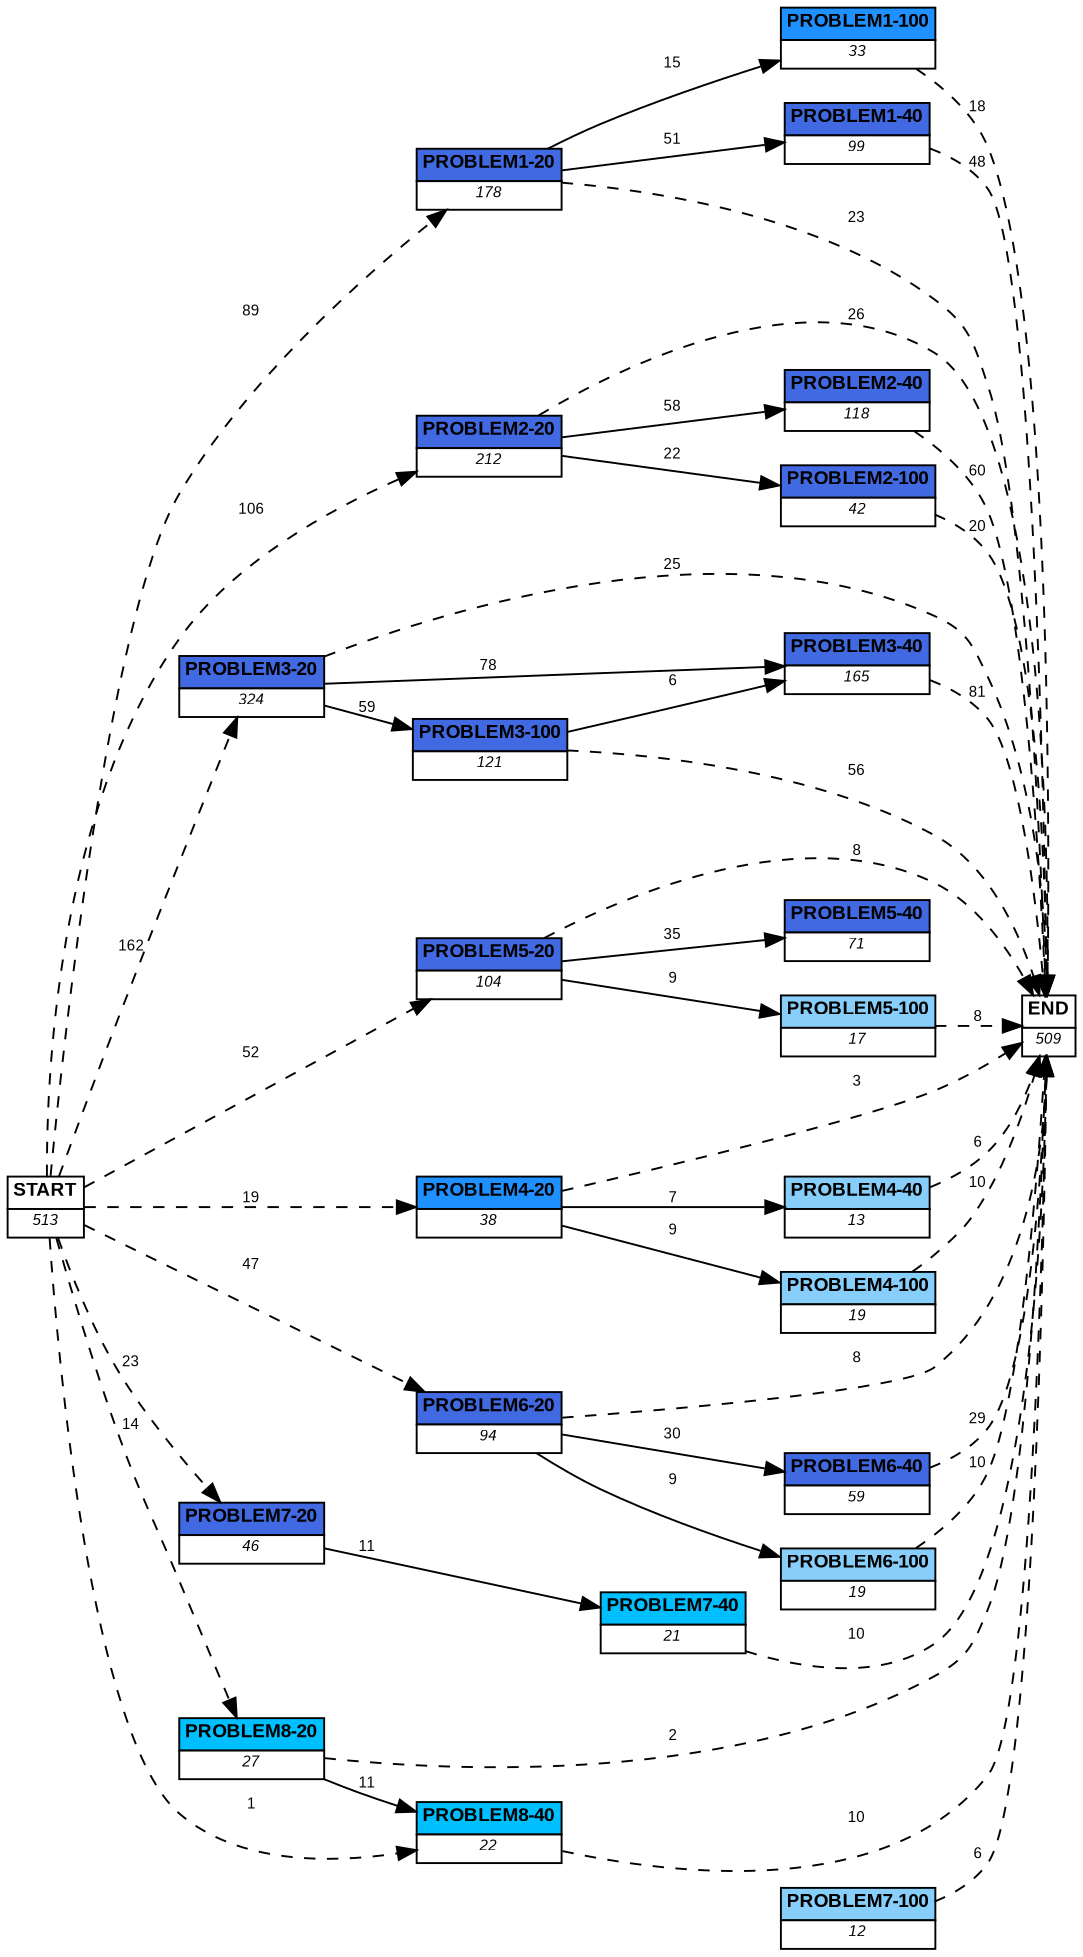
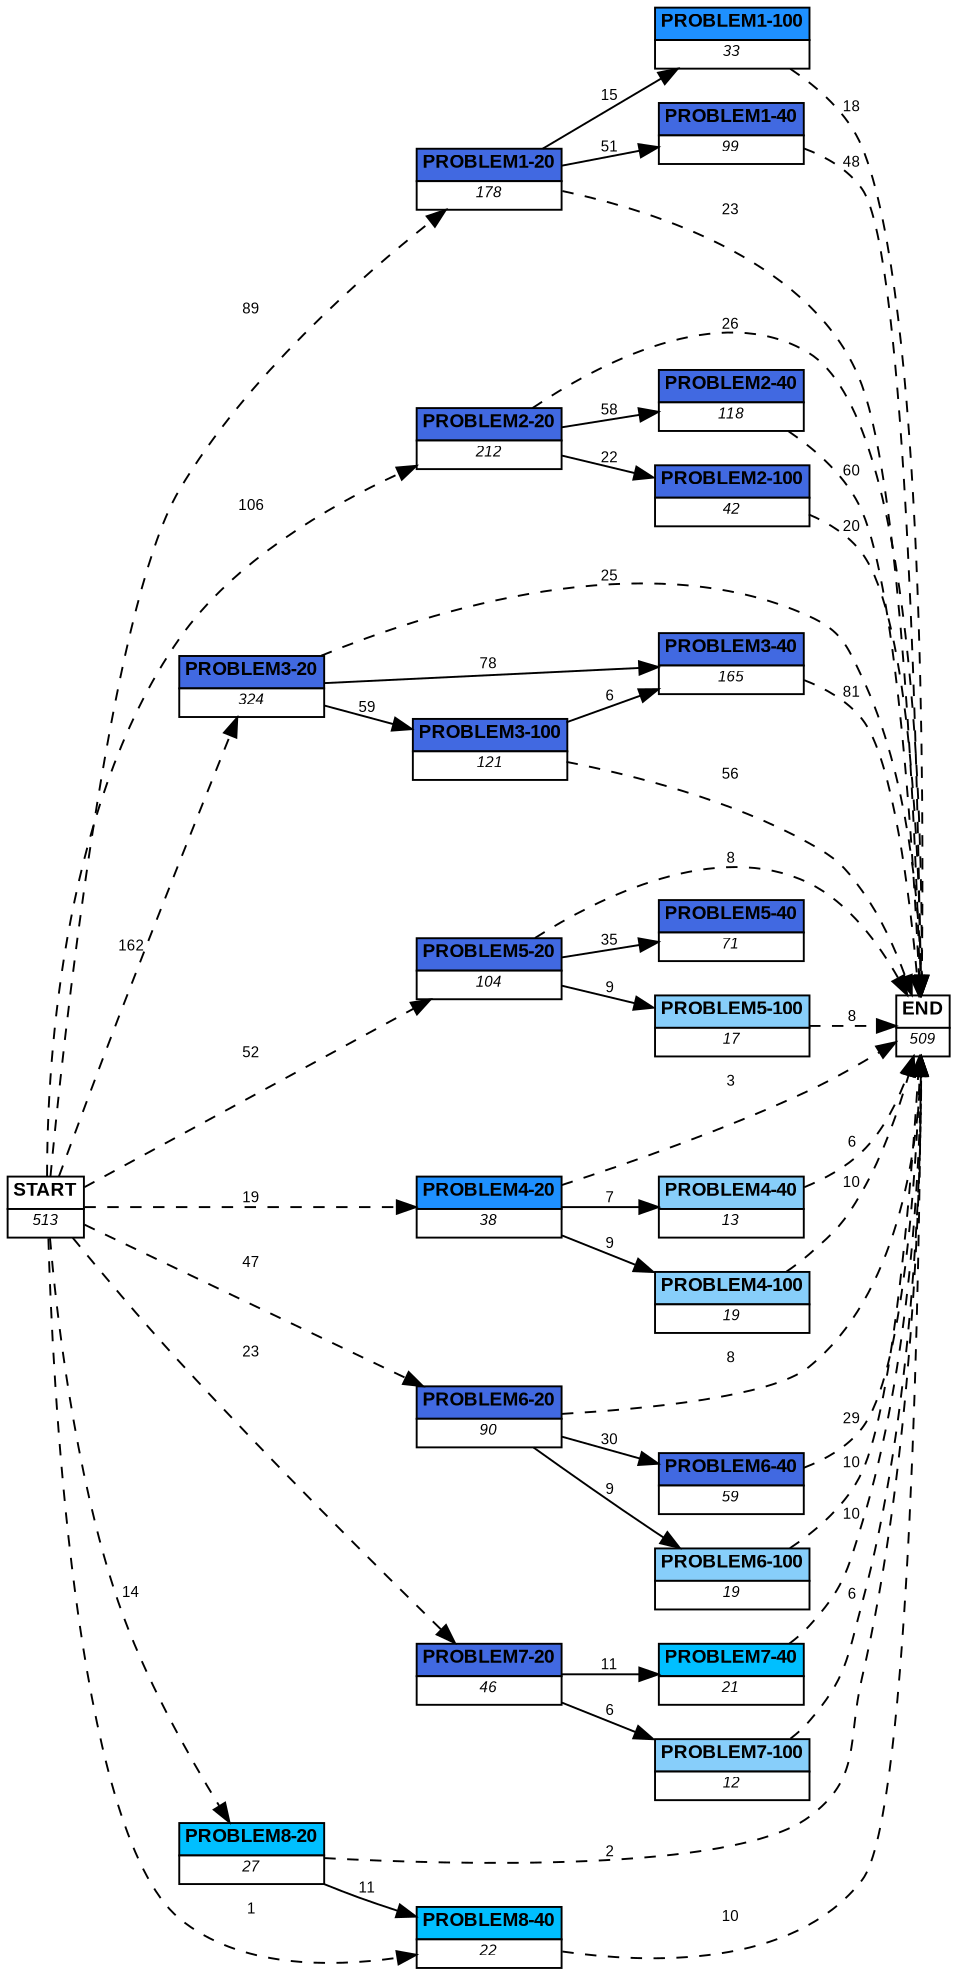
node "PROBLEM6-20": text "94" -> "90"
edge "PROBLEM7-20" -> "PROBLEM7-100": added, label "6"
